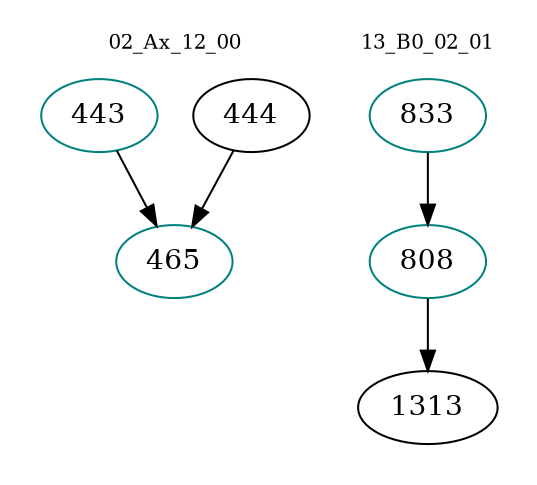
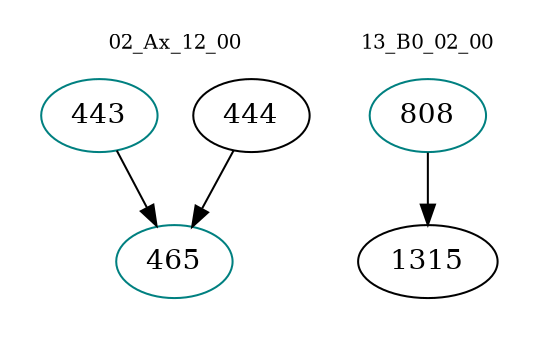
cluster "13_B0_02_01": label "13_B0_02_01" -> "13_B0_02_00"
node "833": removed
node "1313": label "1313" -> "1315"
